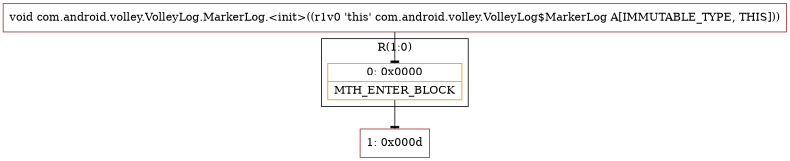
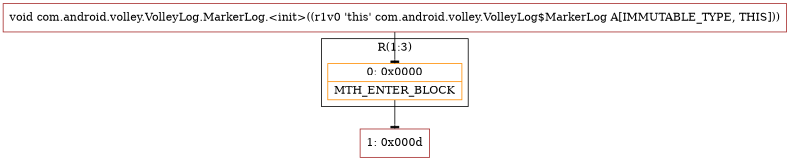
cluster "R(1:0)": label "R(1:0)" -> "R(1:3)"
